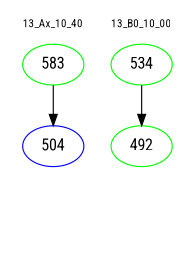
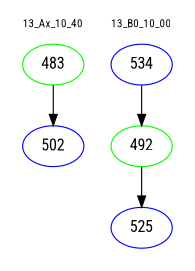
node "583": label "583" -> "483"
node "534": color green -> blue
node "504": label "504" -> "502"
node "525": added
